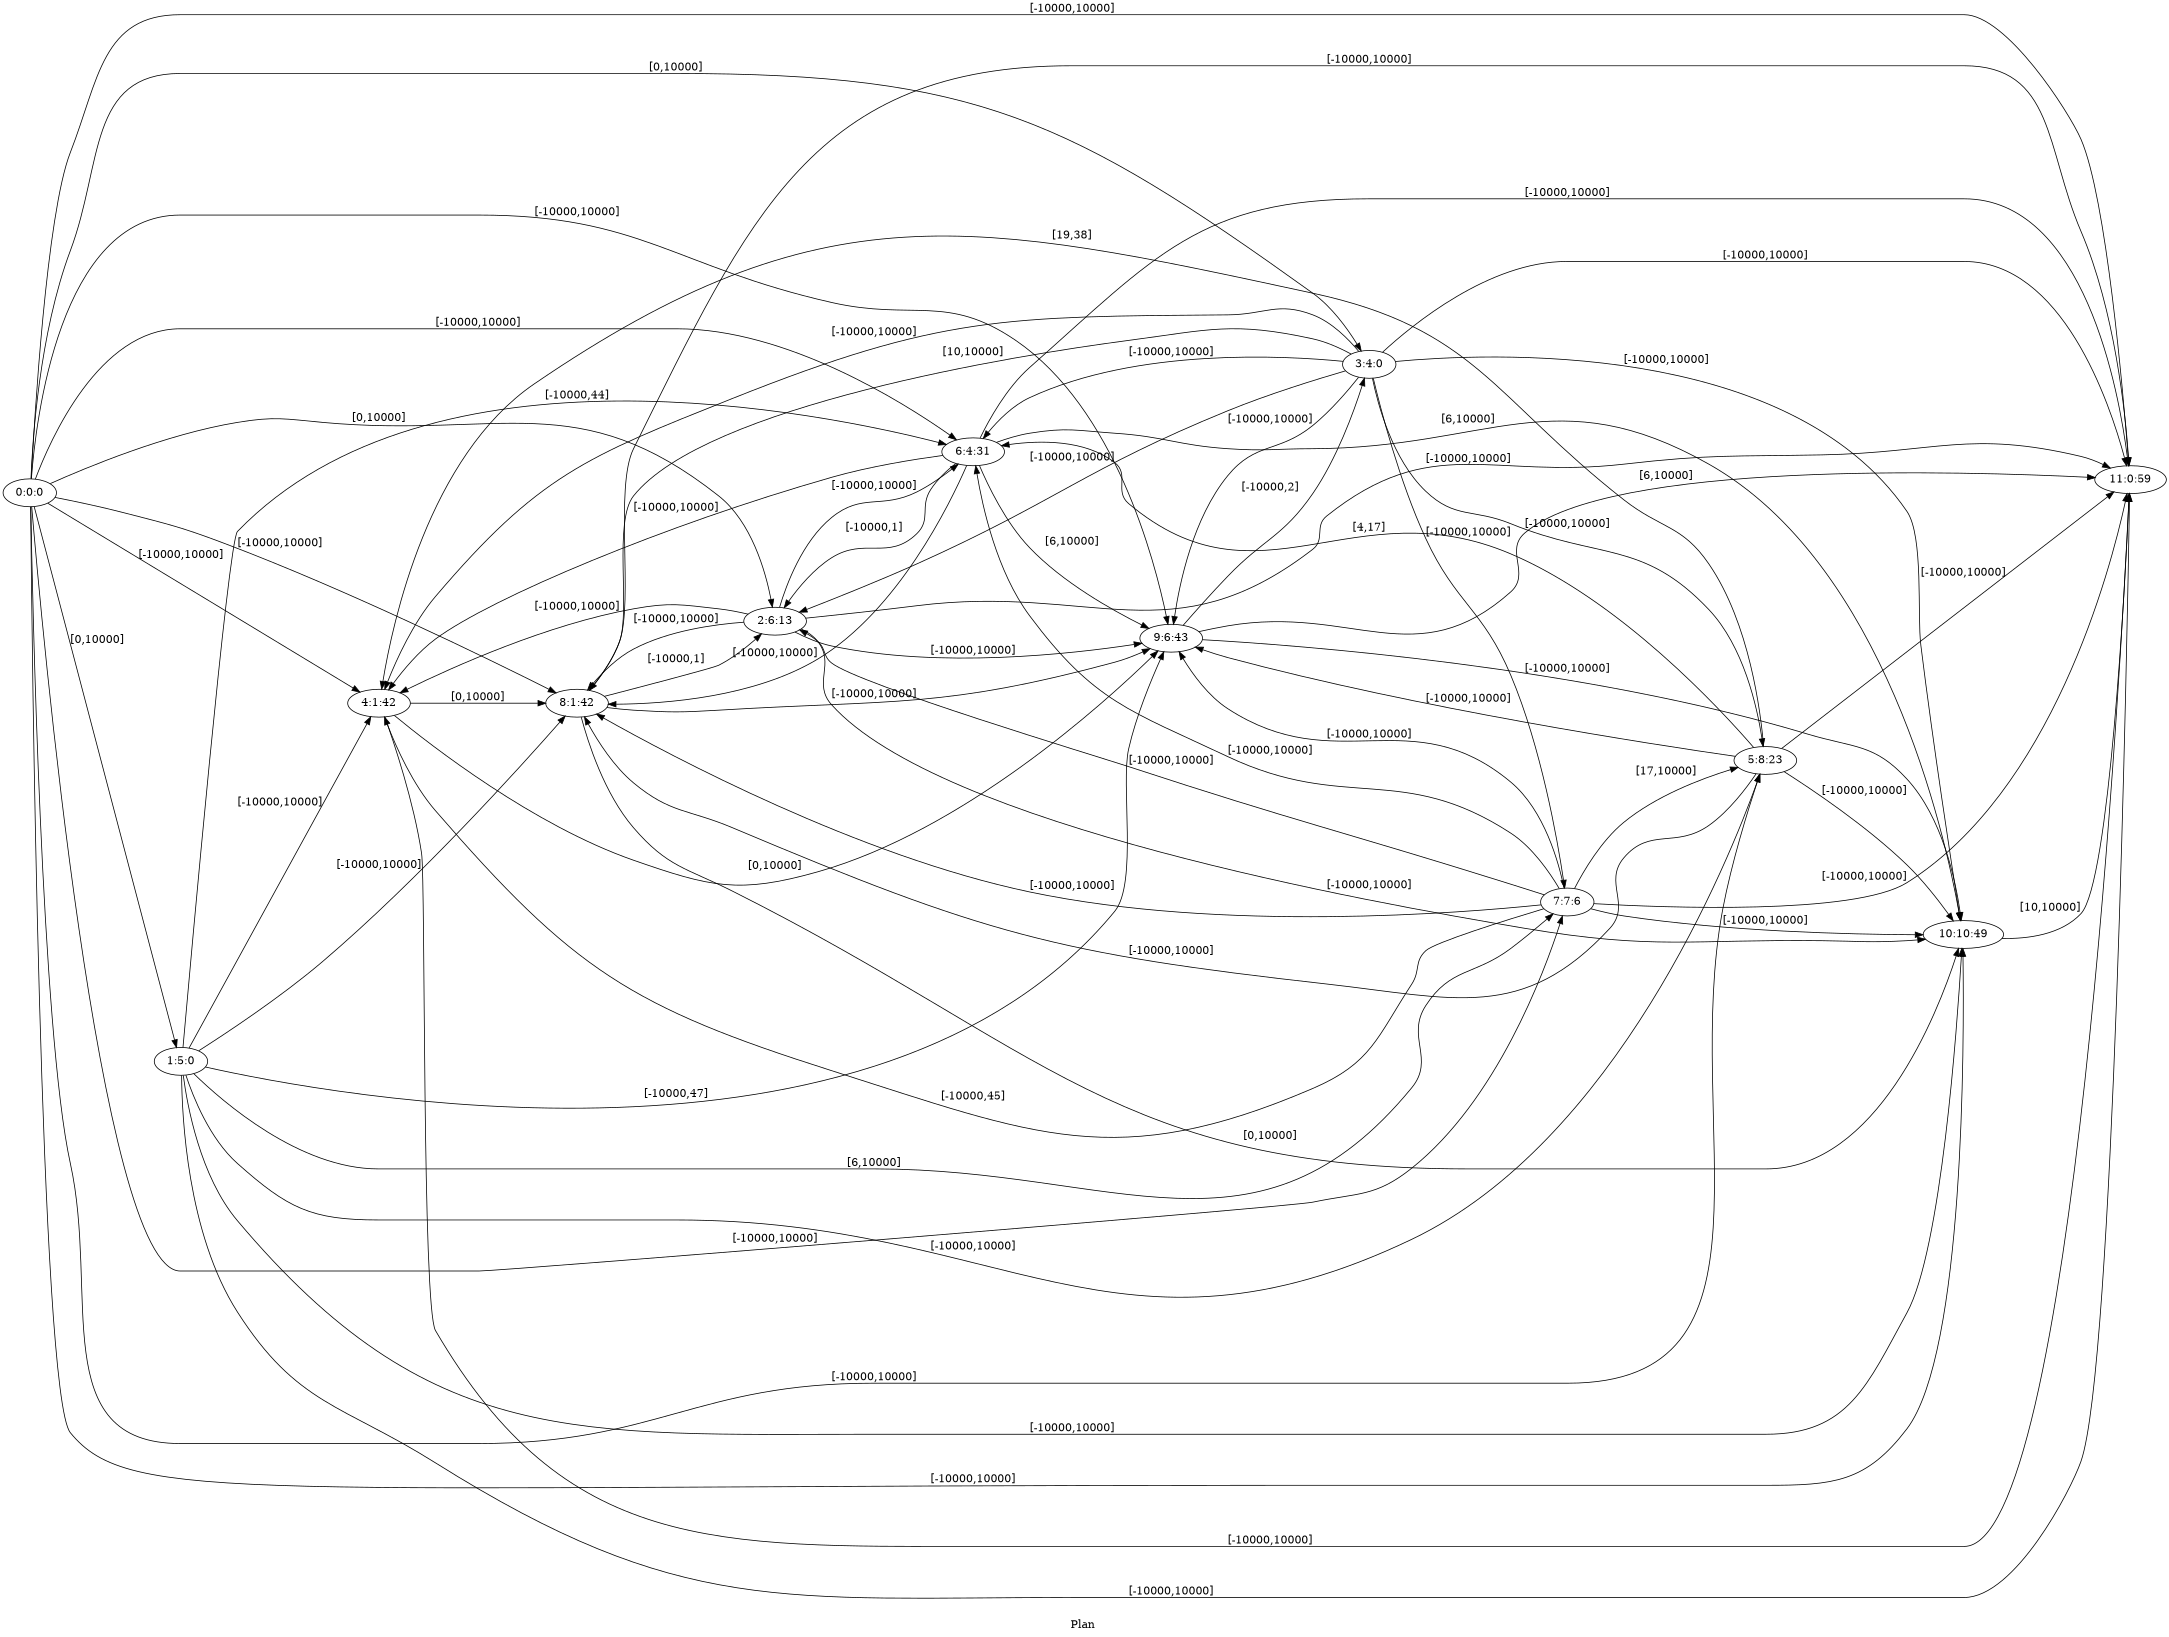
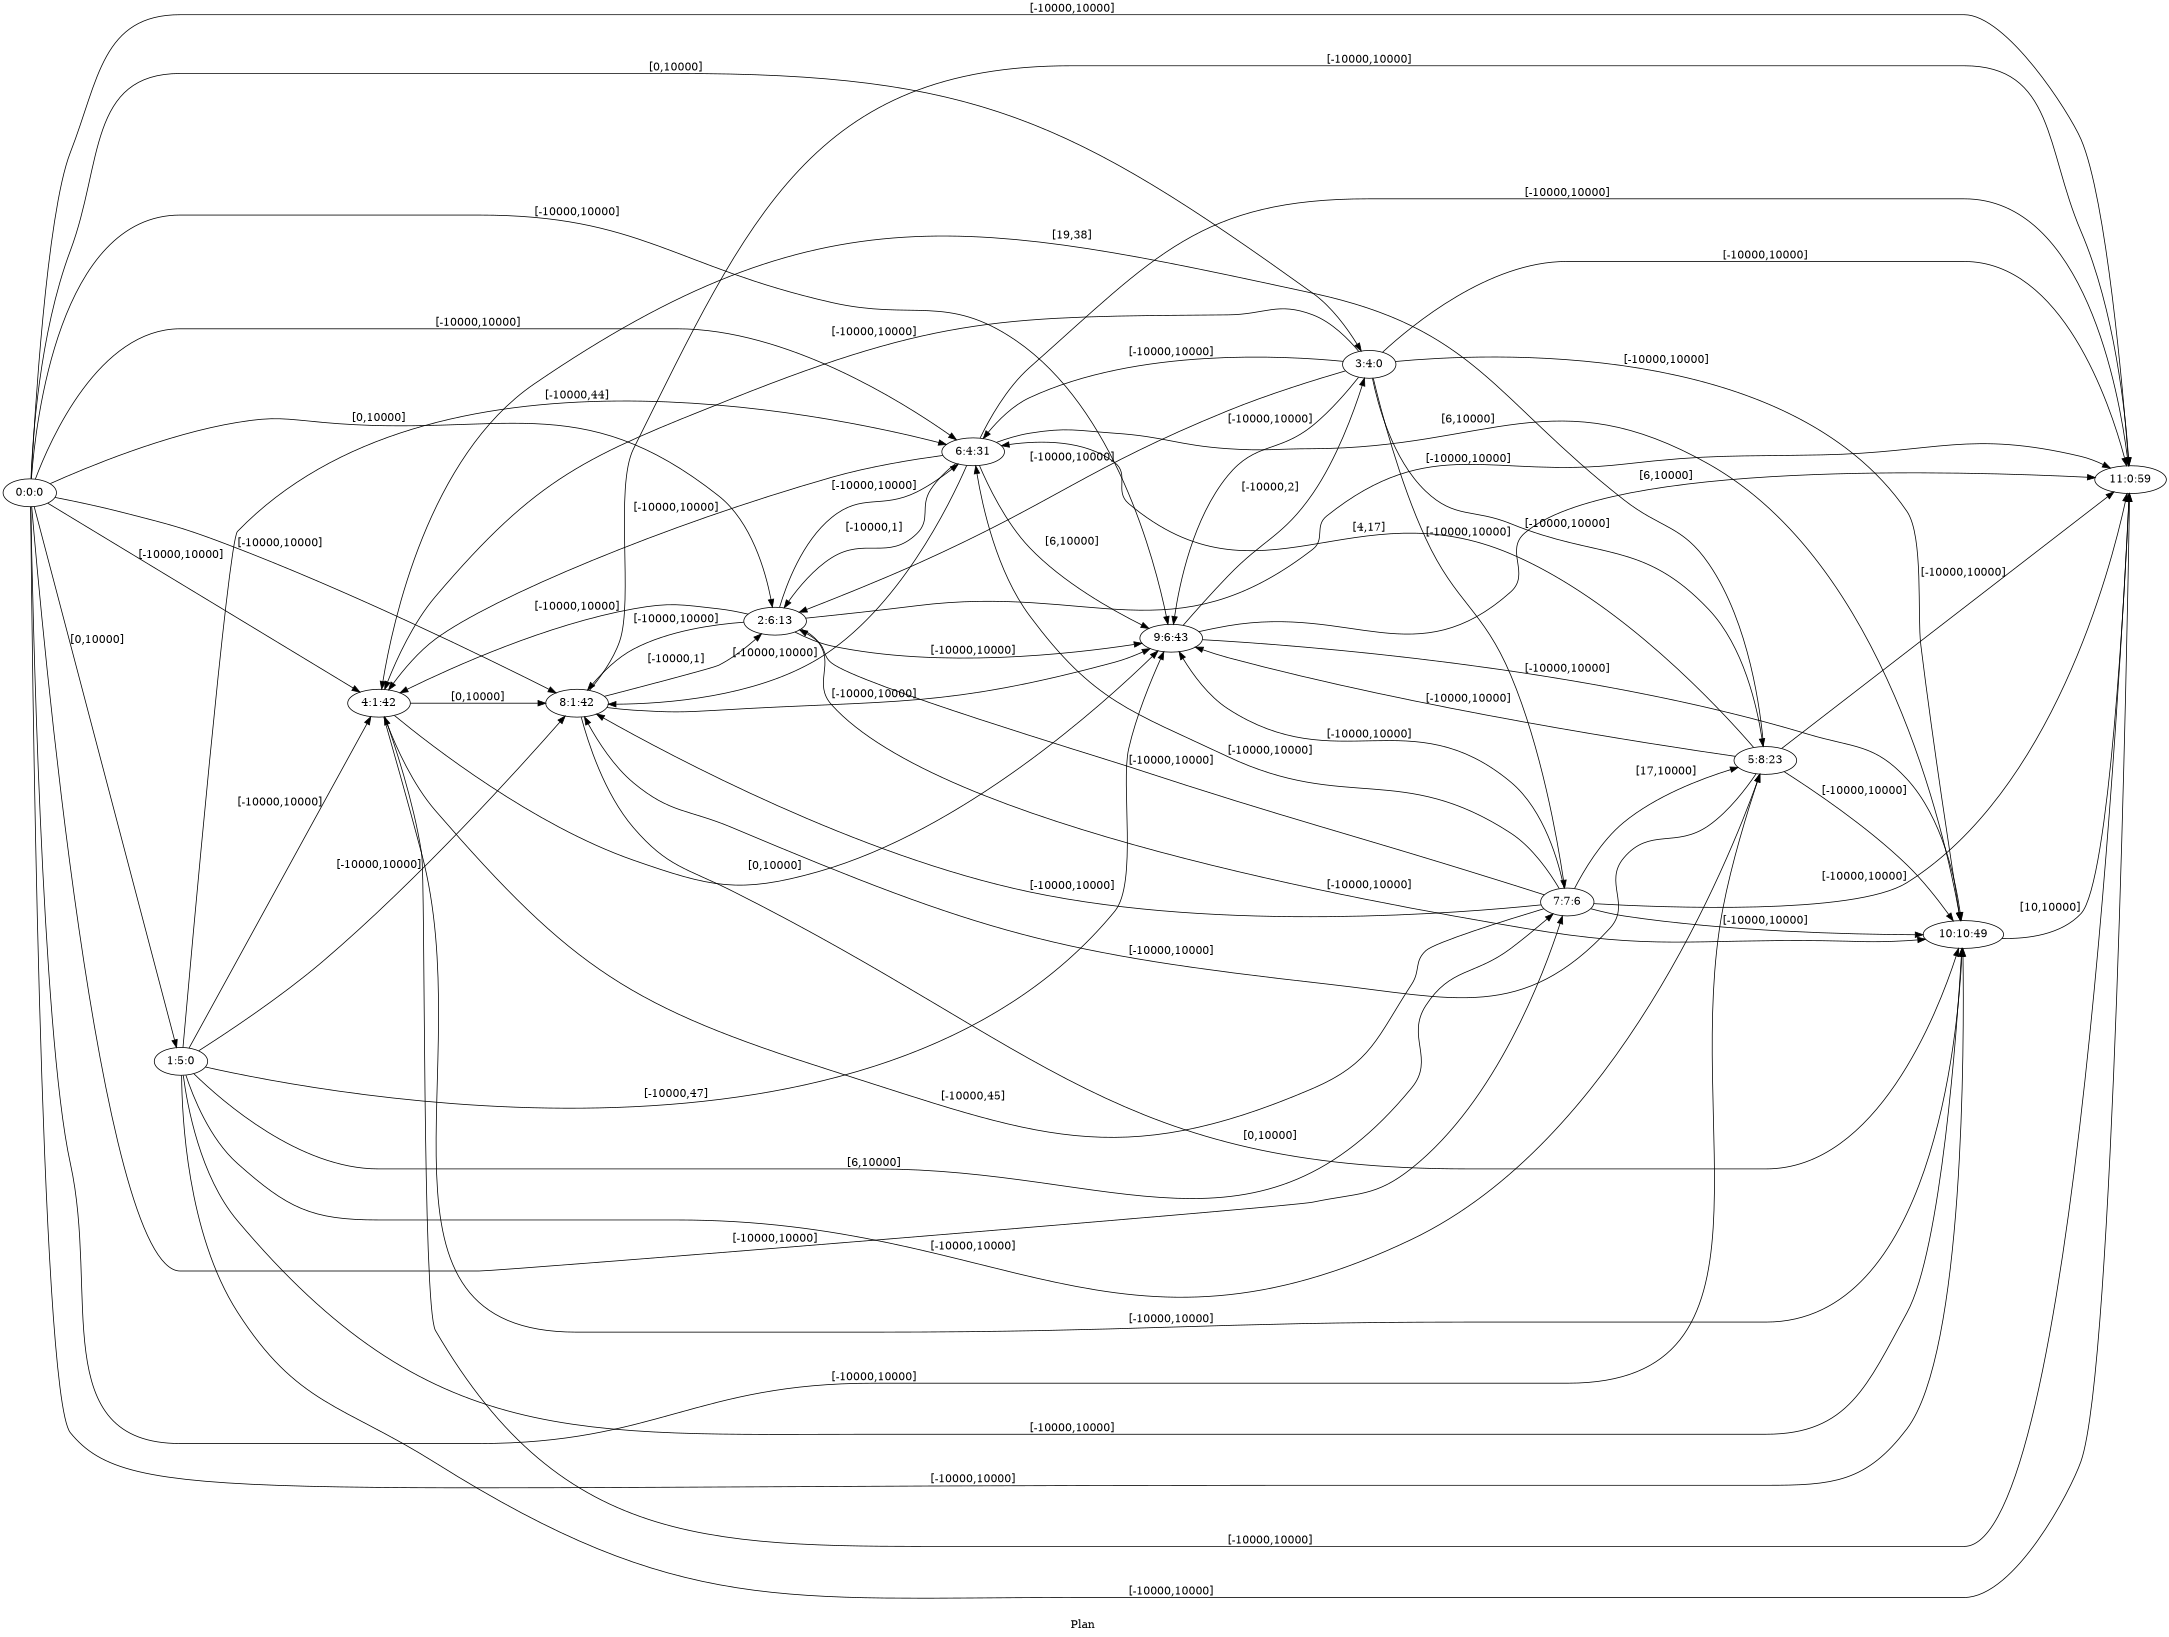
edge "3:4:0" -> "8:1:42": removed, label "[10,10000]"
edge "4:1:42" -> "10:10:49": added, label "[-10000,10000]"
